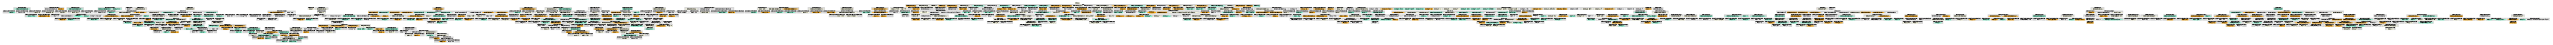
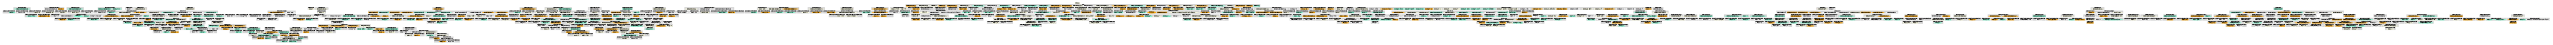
node "NT_EXPR_INDEXING_BASIC_31771": fillcolor orange -> lightyellow
node "NT_STRING_31829< ,  >": fillcolor orange -> white
